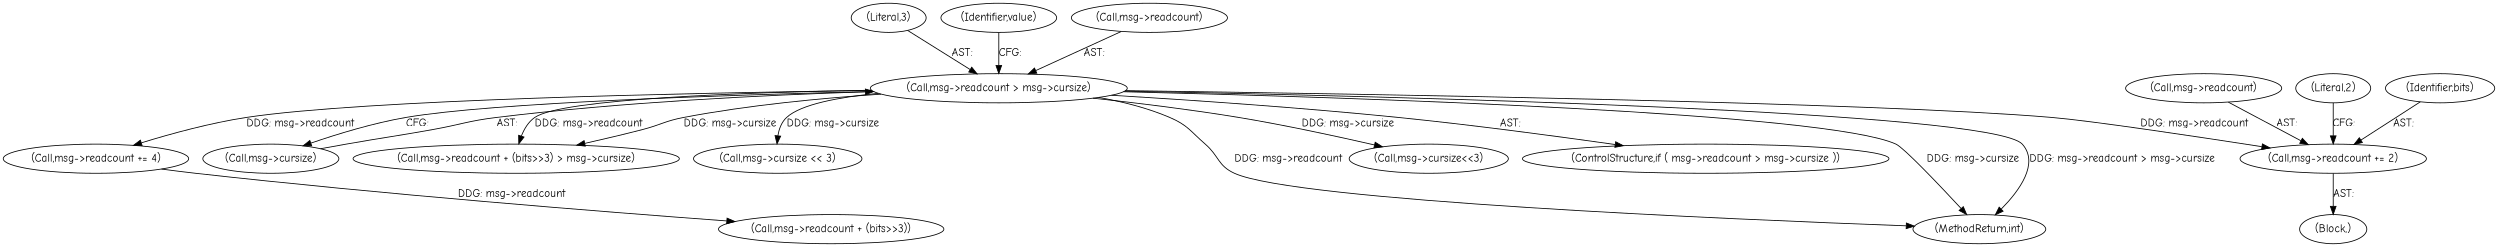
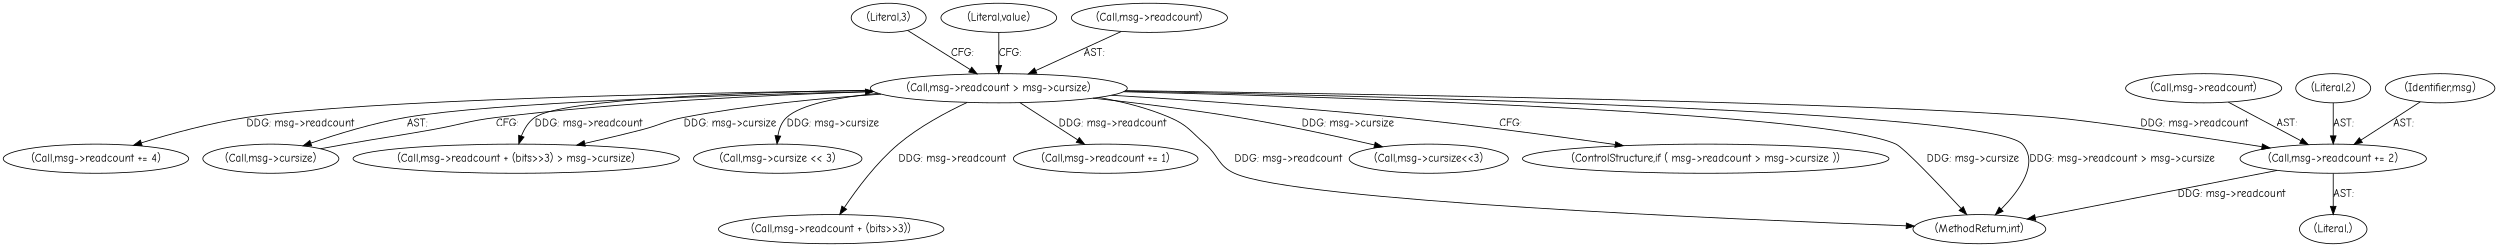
node "(Identifier,value)": label "(Identifier,value)" -> "(Literal,value)"
edge "(Literal,3)" -> "(Call,msg->readcount > msg->cursize)": label "AST: " -> "CFG: "
node "(Identifier,bits)": label "(Identifier,bits)" -> "(Identifier,msg)"
edge "(Call,msg->readcount > msg->cursize)" -> "(Call,msg->cursize)": label "CFG: " -> "AST: "
edge "(Call,msg->cursize)" -> "(Call,msg->readcount > msg->cursize)": label "AST: " -> "CFG: "
edge "(Call,msg->readcount > msg->cursize)" -> "(ControlStructure,if ( msg->readcount > msg->cursize ))": label "AST: " -> "CFG: "
edge "(Literal,2)" -> "(Call,msg->readcount += 2)": label "CFG: " -> "AST: "
node "(Call,msg->readcount += 1)": added
edge "(Call,msg->readcount += 2)" -> "(MethodReturn,int)": added, label "DDG: msg->readcount"
edge "(Call,msg->readcount += 4)" -> "(Call,msg->readcount + (bits>>3))": now "(Call,msg->readcount > msg->cursize)" -> "(Call,msg->readcount + (bits>>3))"
node "(Block,)": label "(Block,)" -> "(Literal,)"
